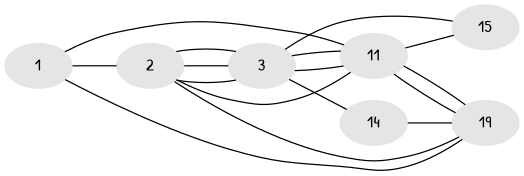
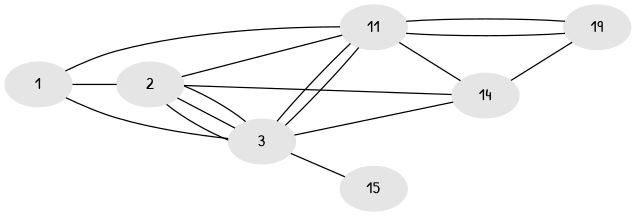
edge "15" -- "11": now "14" -- "11"
edge "2" -- "19": now "2" -- "14"
edge "1" -- "19": now "1" -- "3"
